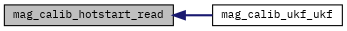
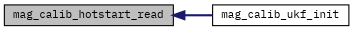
node "mag_calib_ukf_ukf": label "mag_calib_ukf_ukf" -> "mag_calib_ukf_init"
